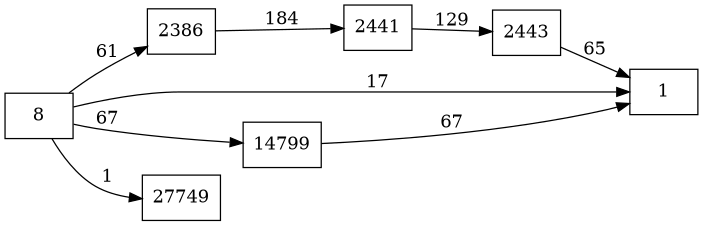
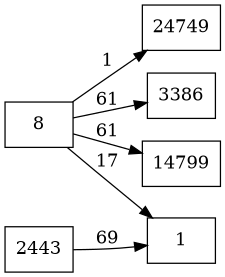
node "2441": removed
node "2386": label "2386" -> "3386"
edge "2443" -> "1": label "65" -> "69"
edge "8" -> "14799": label "67" -> "61"
edge "14799" -> "1": removed, label "67"
node "27749": label "27749" -> "24749"
